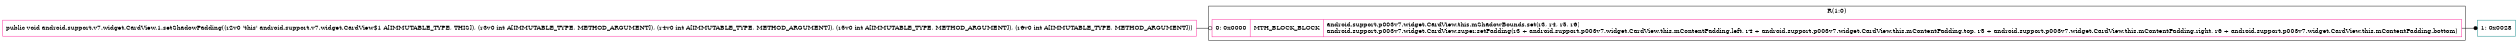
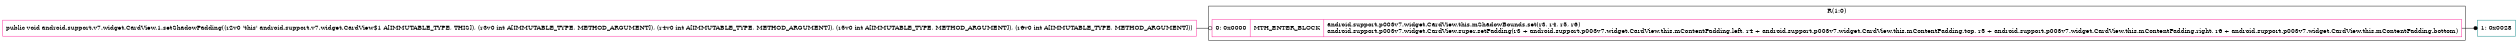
node "0: 0x0000": text "MTH_BLOCK_BLOCK" -> "MTH_ENTER_BLOCK"
